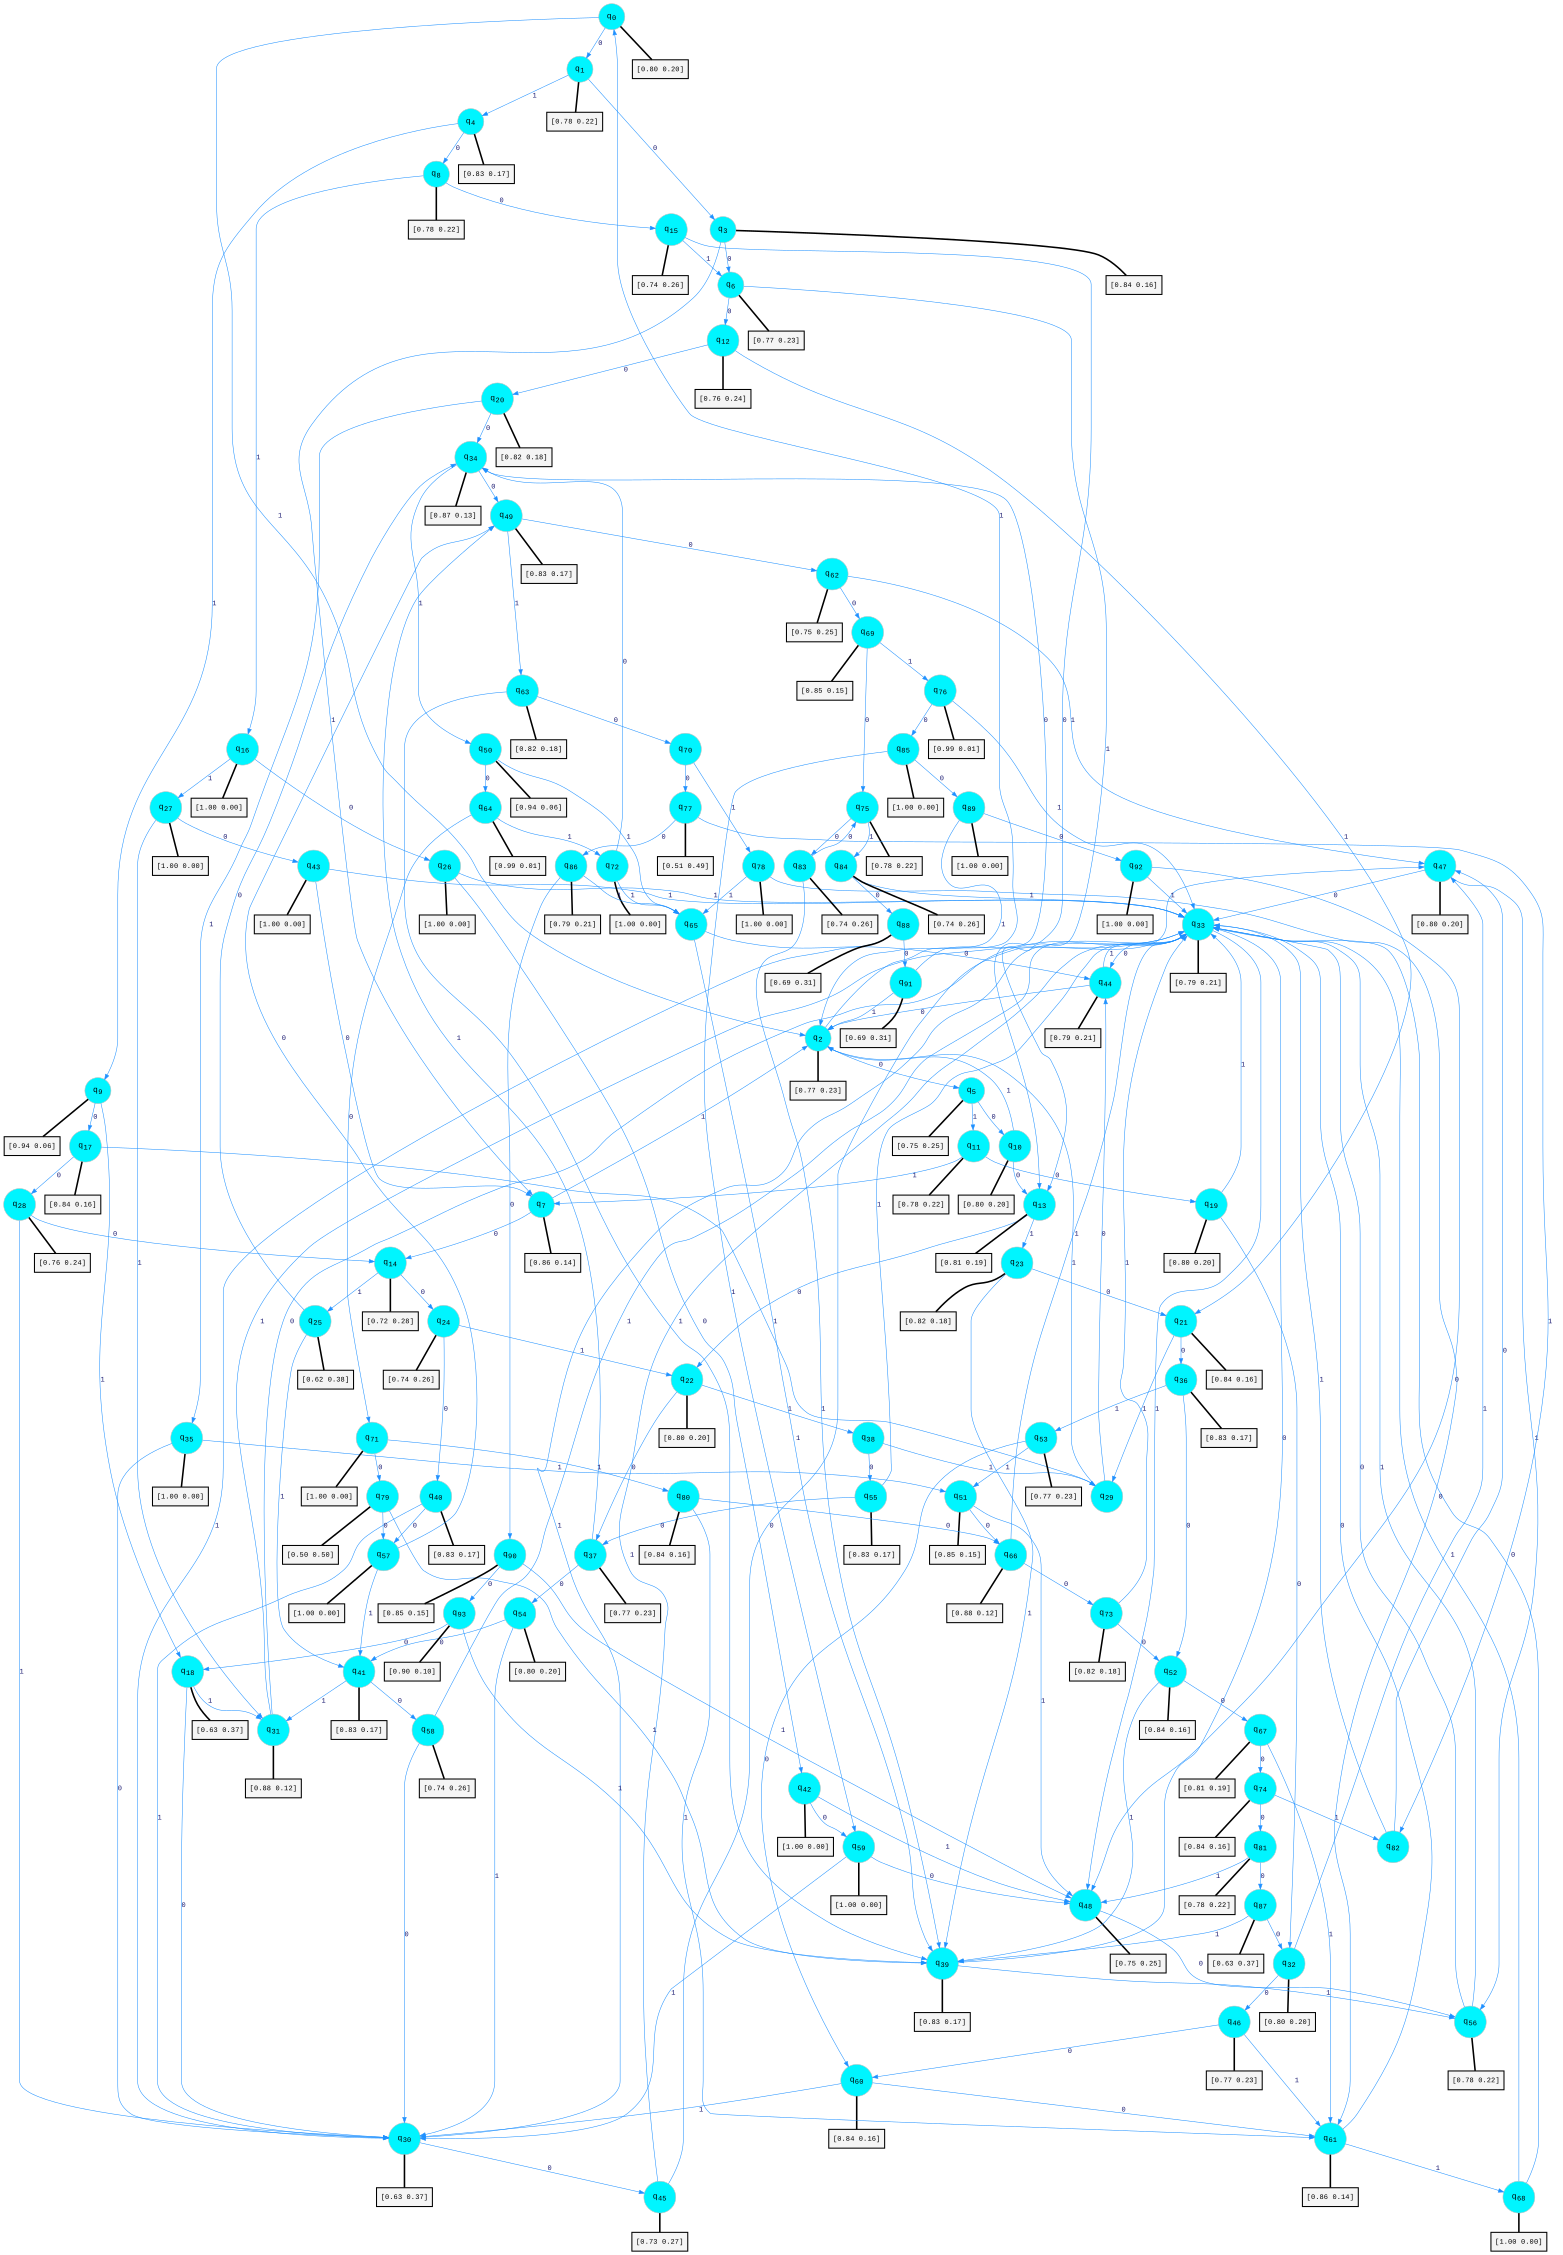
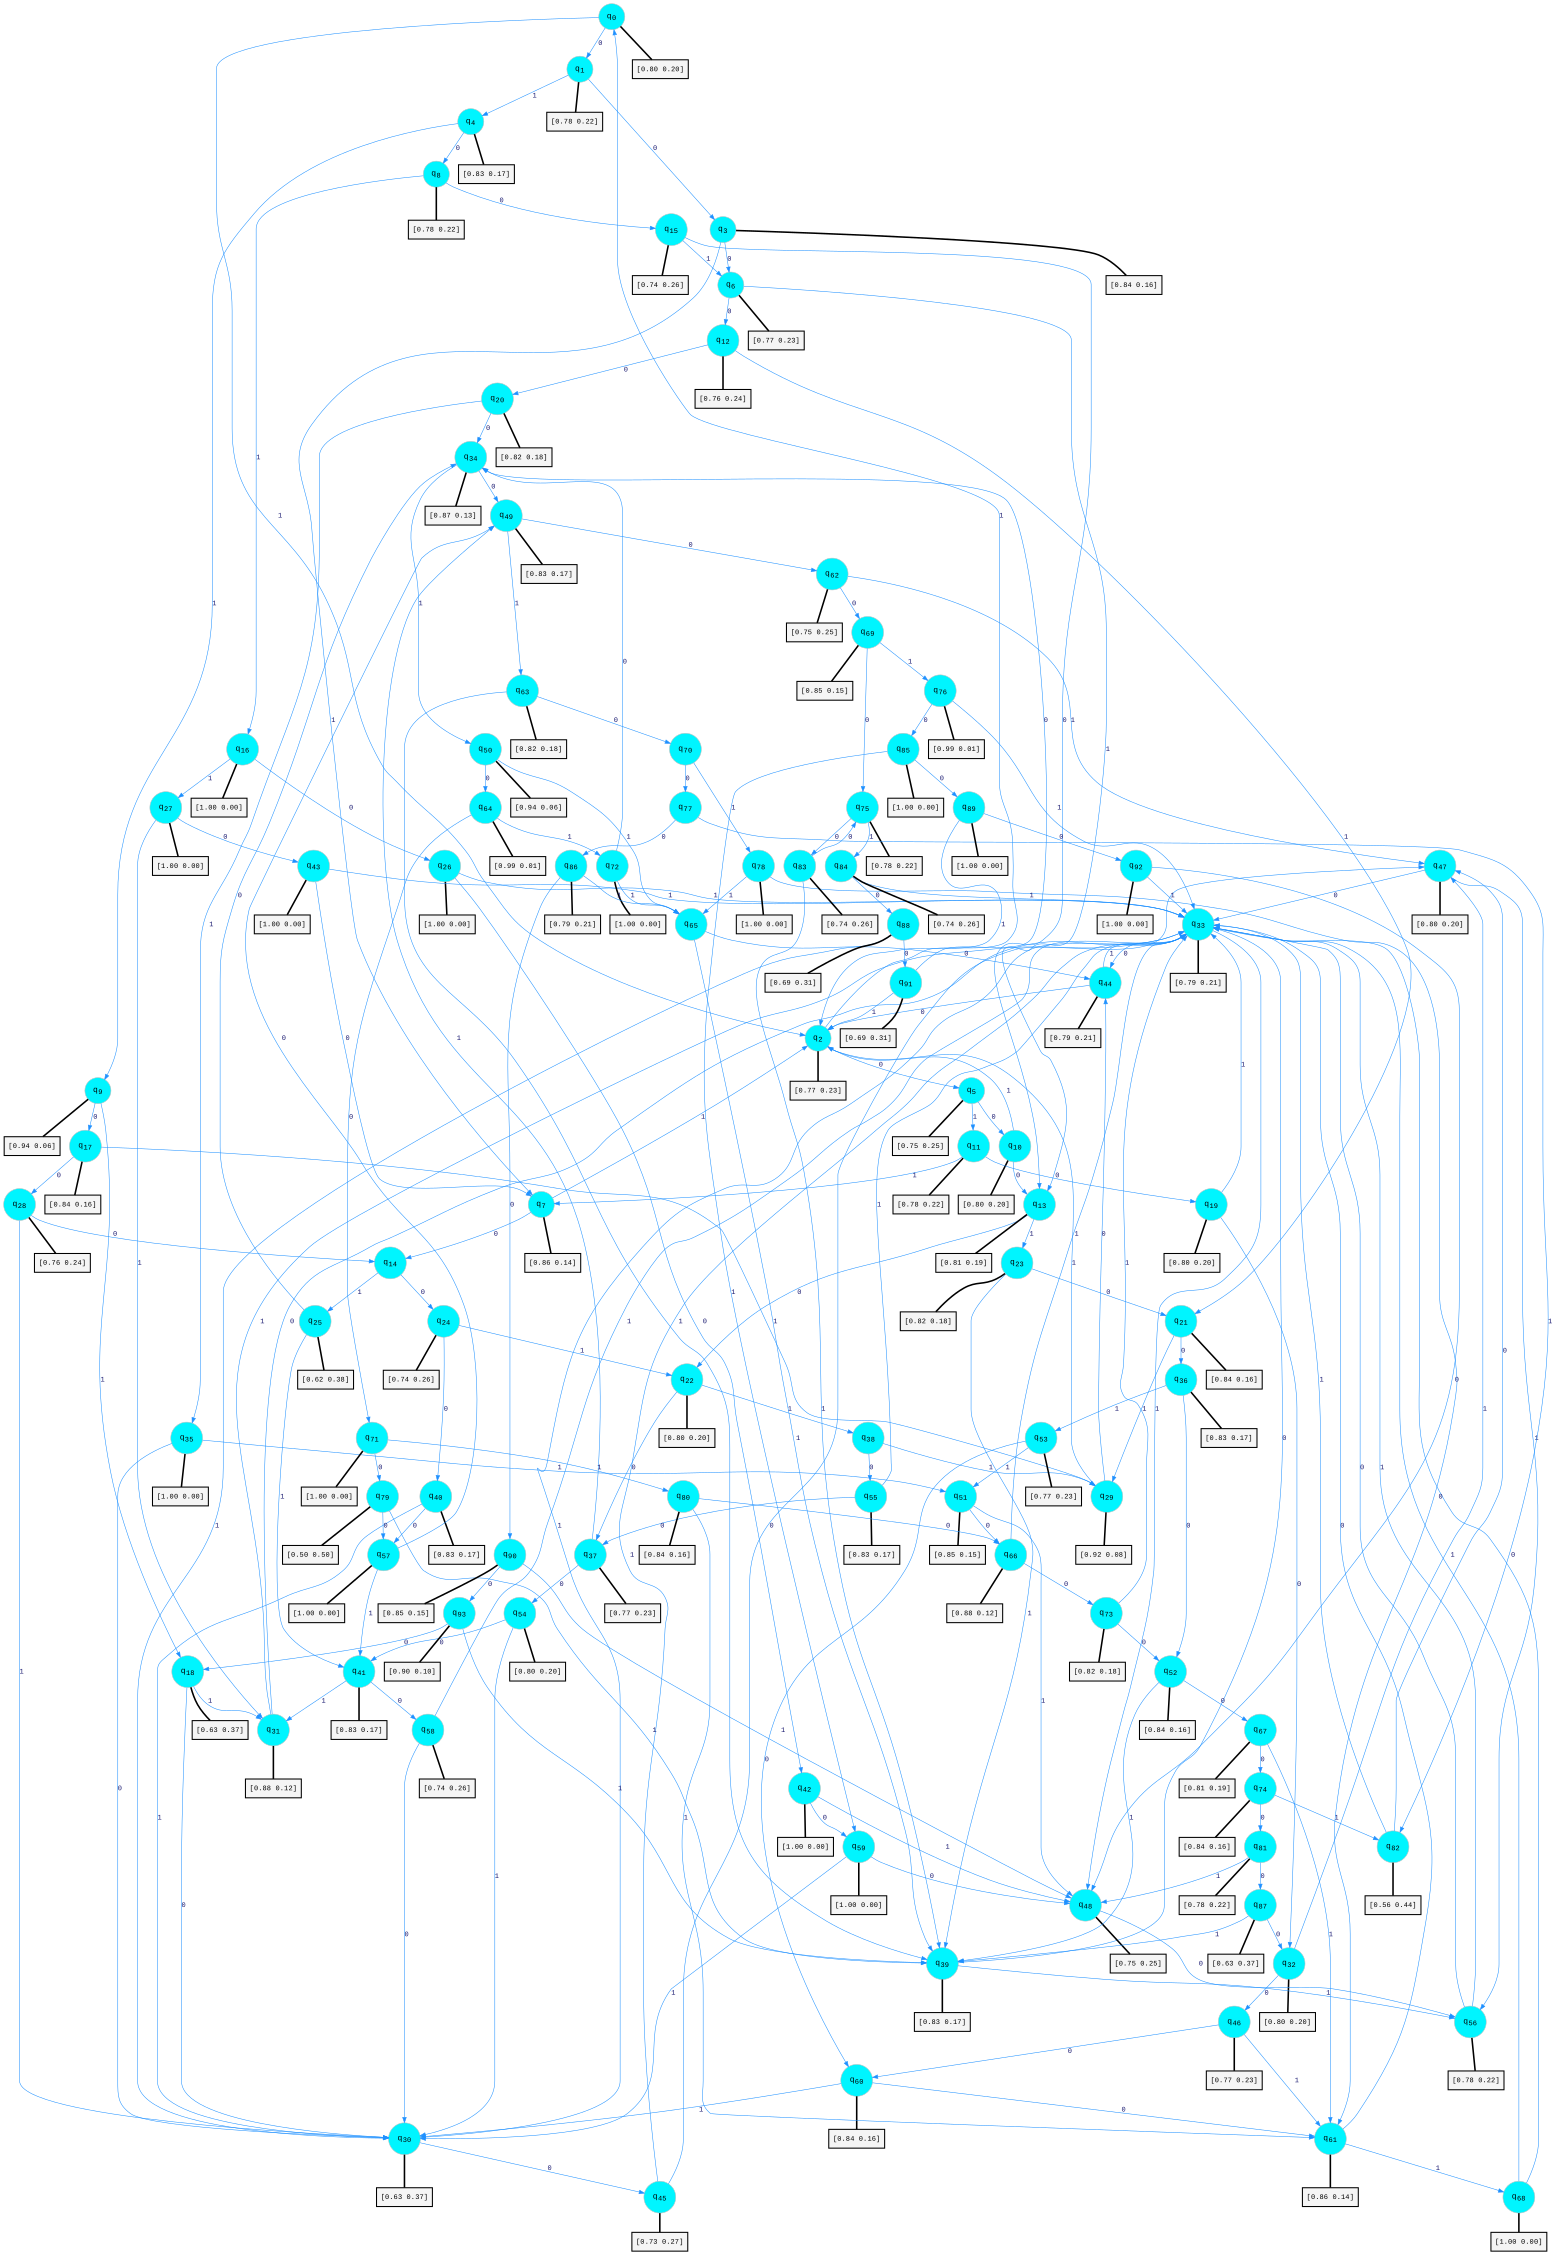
node "[0.51 0.49]": removed
node "[0.72 0.28]": removed
node "[0.92 0.08]": added
node "[0.56 0.44]": added
